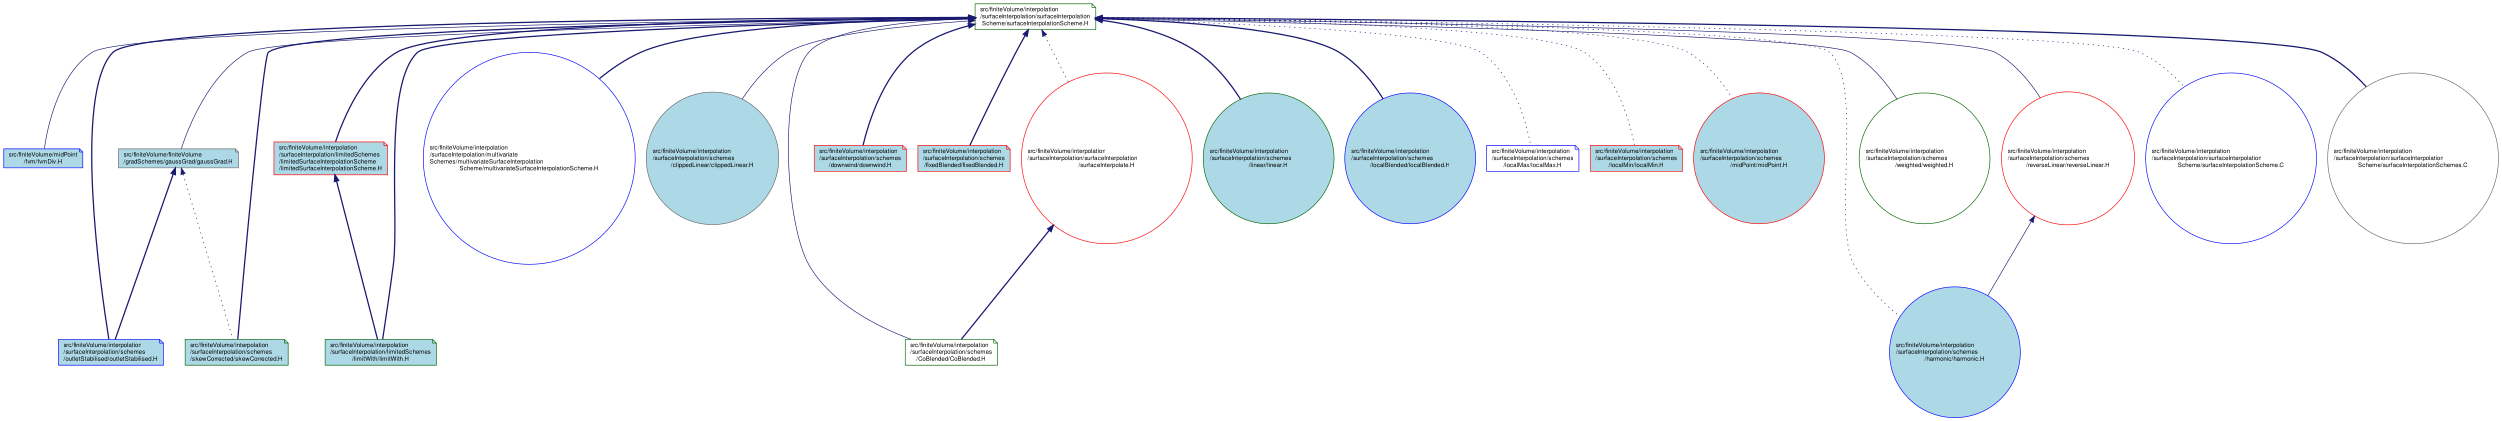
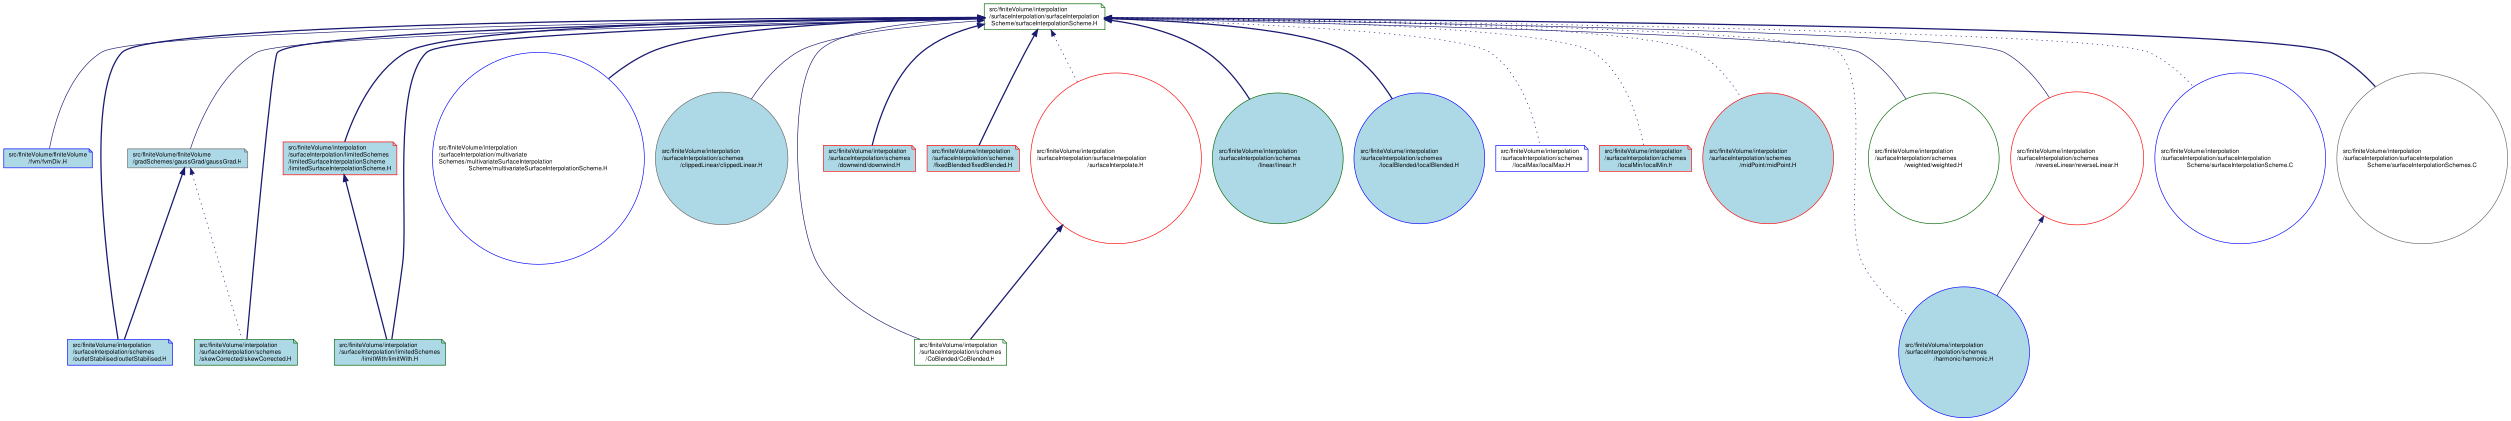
node "src/finiteVolume/midPoint /fvm/fvmDiv.H": label "src/finiteVolume/midPoint /fvm/fvmDiv.H" -> "src/finiteVolume/finiteVolume /fvm/fvmDiv.H"
